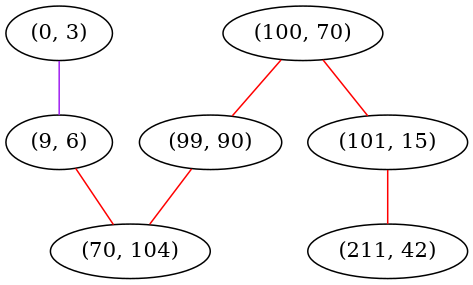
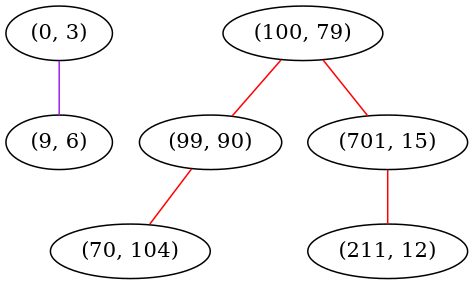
node "(100, 70)": label "(100, 70)" -> "(100, 79)"
node "(101, 15)": label "(101, 15)" -> "(701, 15)"
edge "(9, 6)" -- "(70, 104)": removed
node "(211, 42)": label "(211, 42)" -> "(211, 12)"
